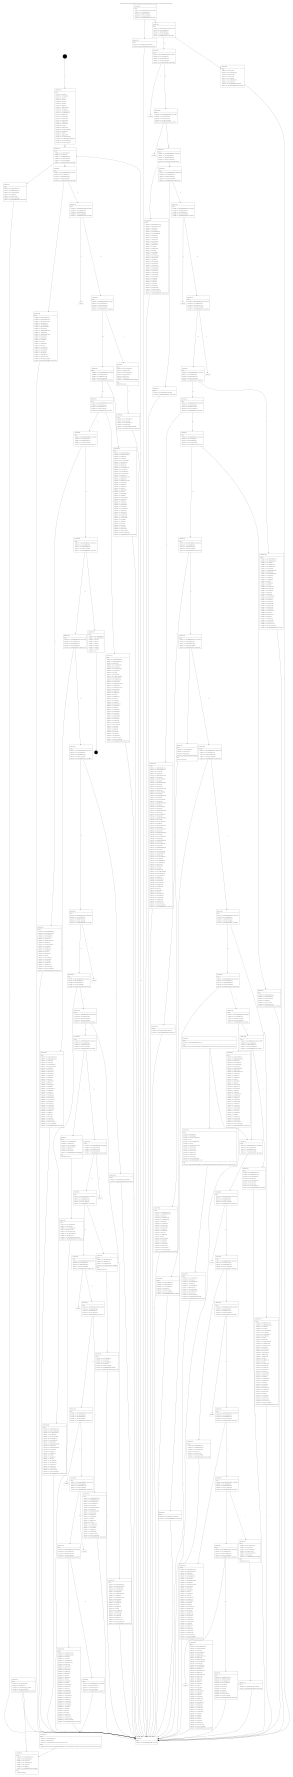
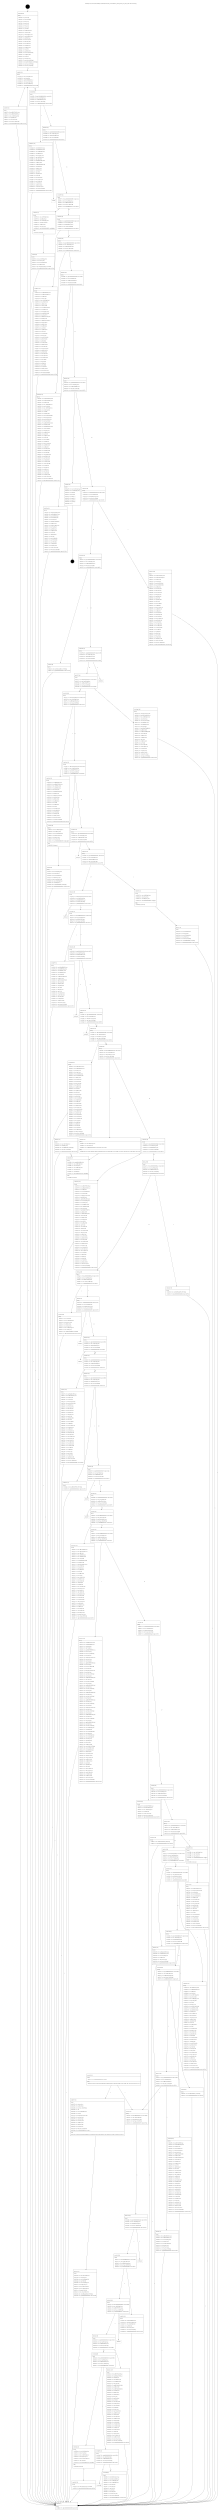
node "0x401aab [28]": added
